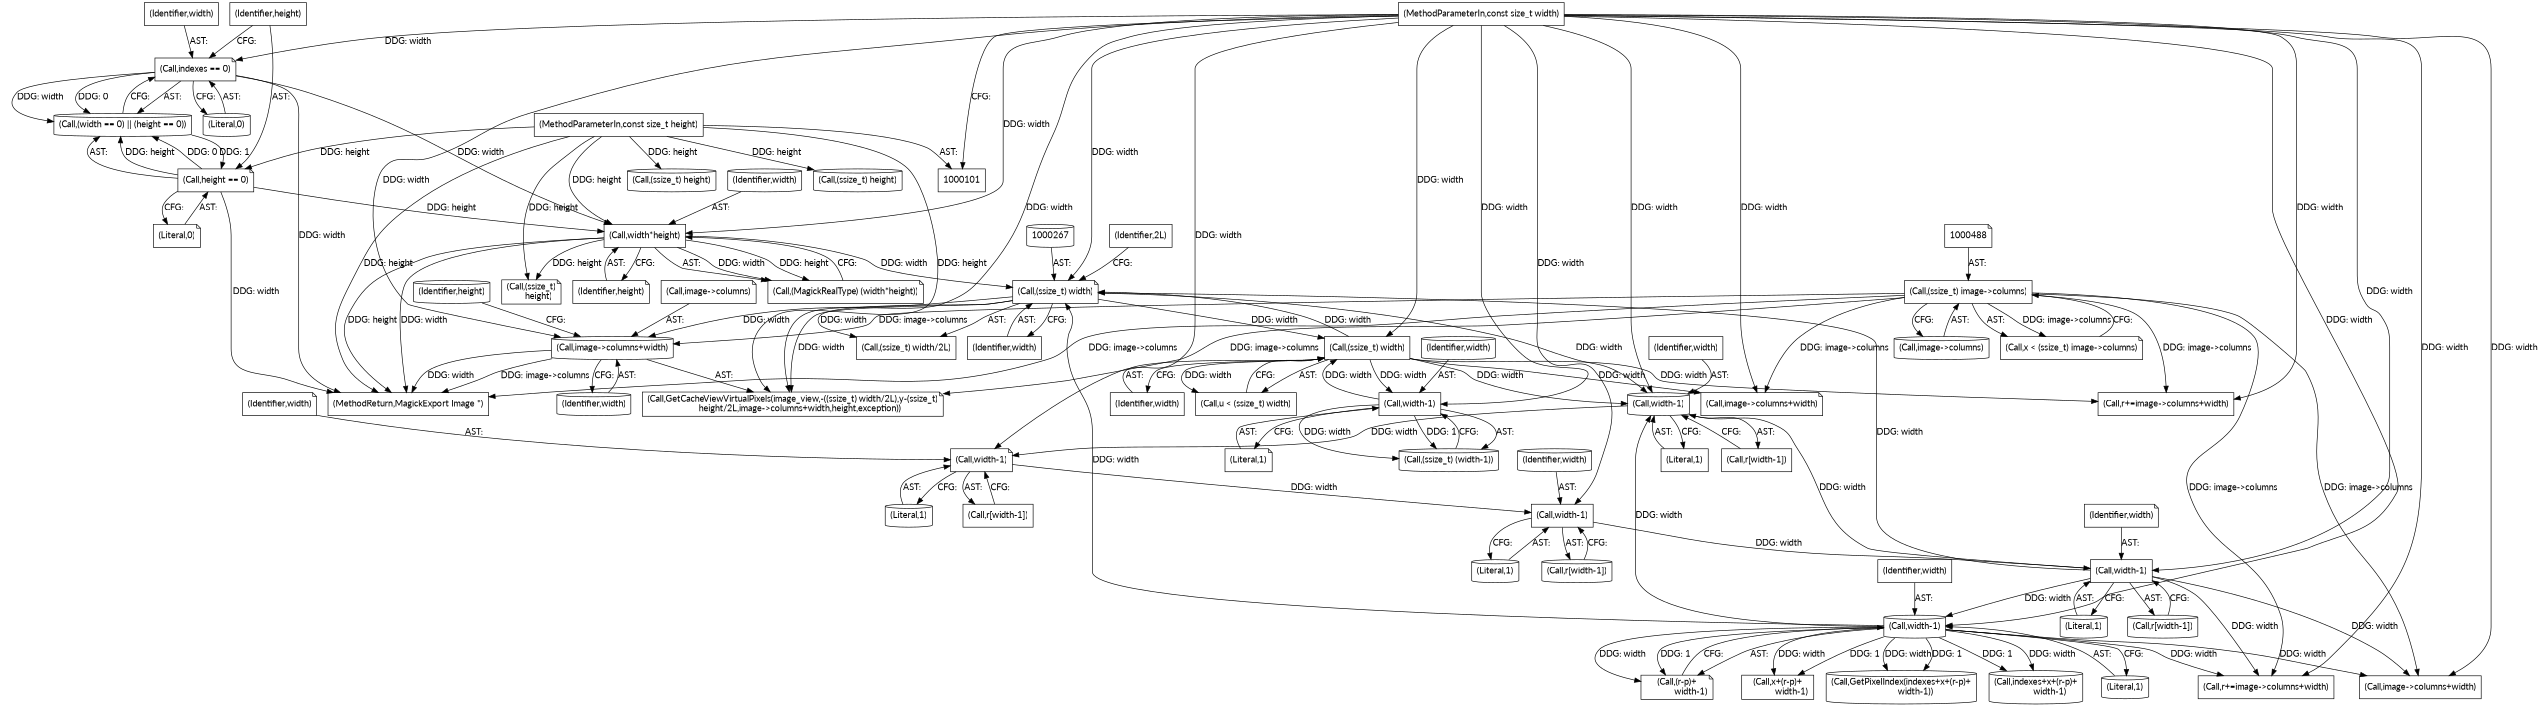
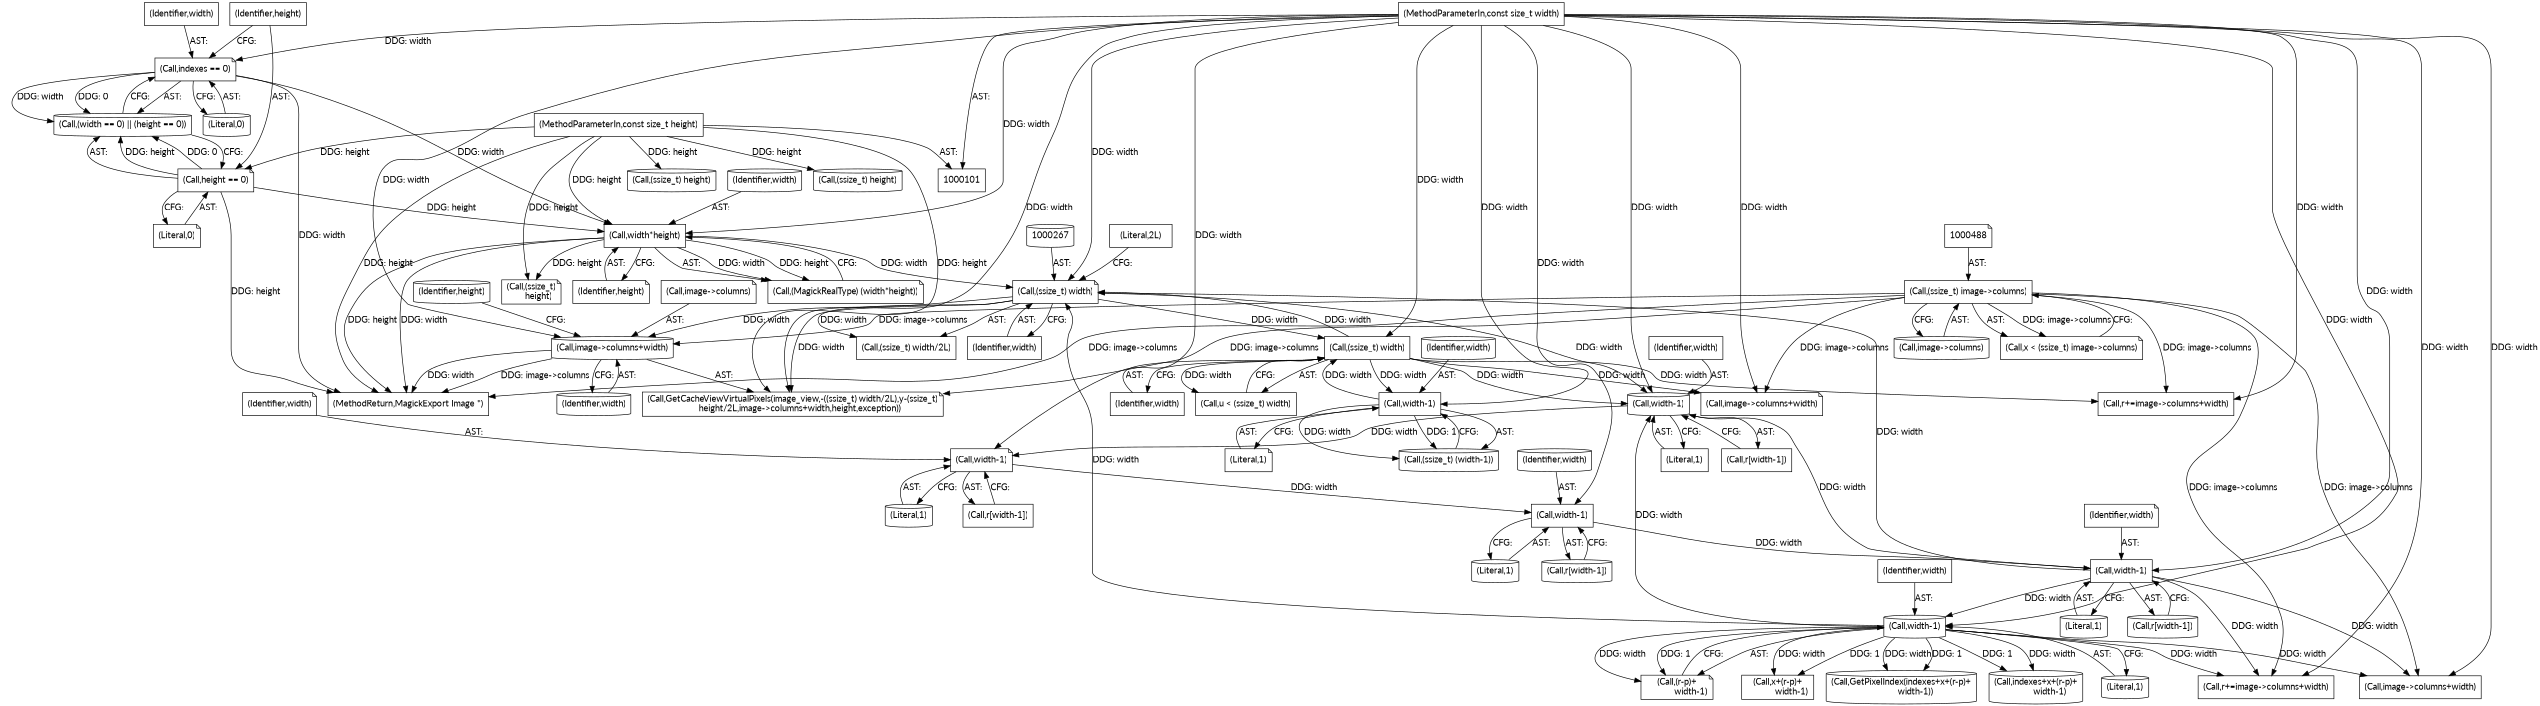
edge "(MethodParameterIn,const size_t width)" -> "1000101": label "CFG: " -> "AST: "
edge "(Call,(width == 0) || (height == 0))" -> "(Call,height == 0)": label "DDG: 1" -> "CFG: "
node "(Identifier,2L)": label "(Identifier,2L)" -> "(Literal,2L)"
edge "(Call,height == 0)" -> "(MethodReturn,MagickExport Image *)": label "DDG: width" -> "DDG: height"
